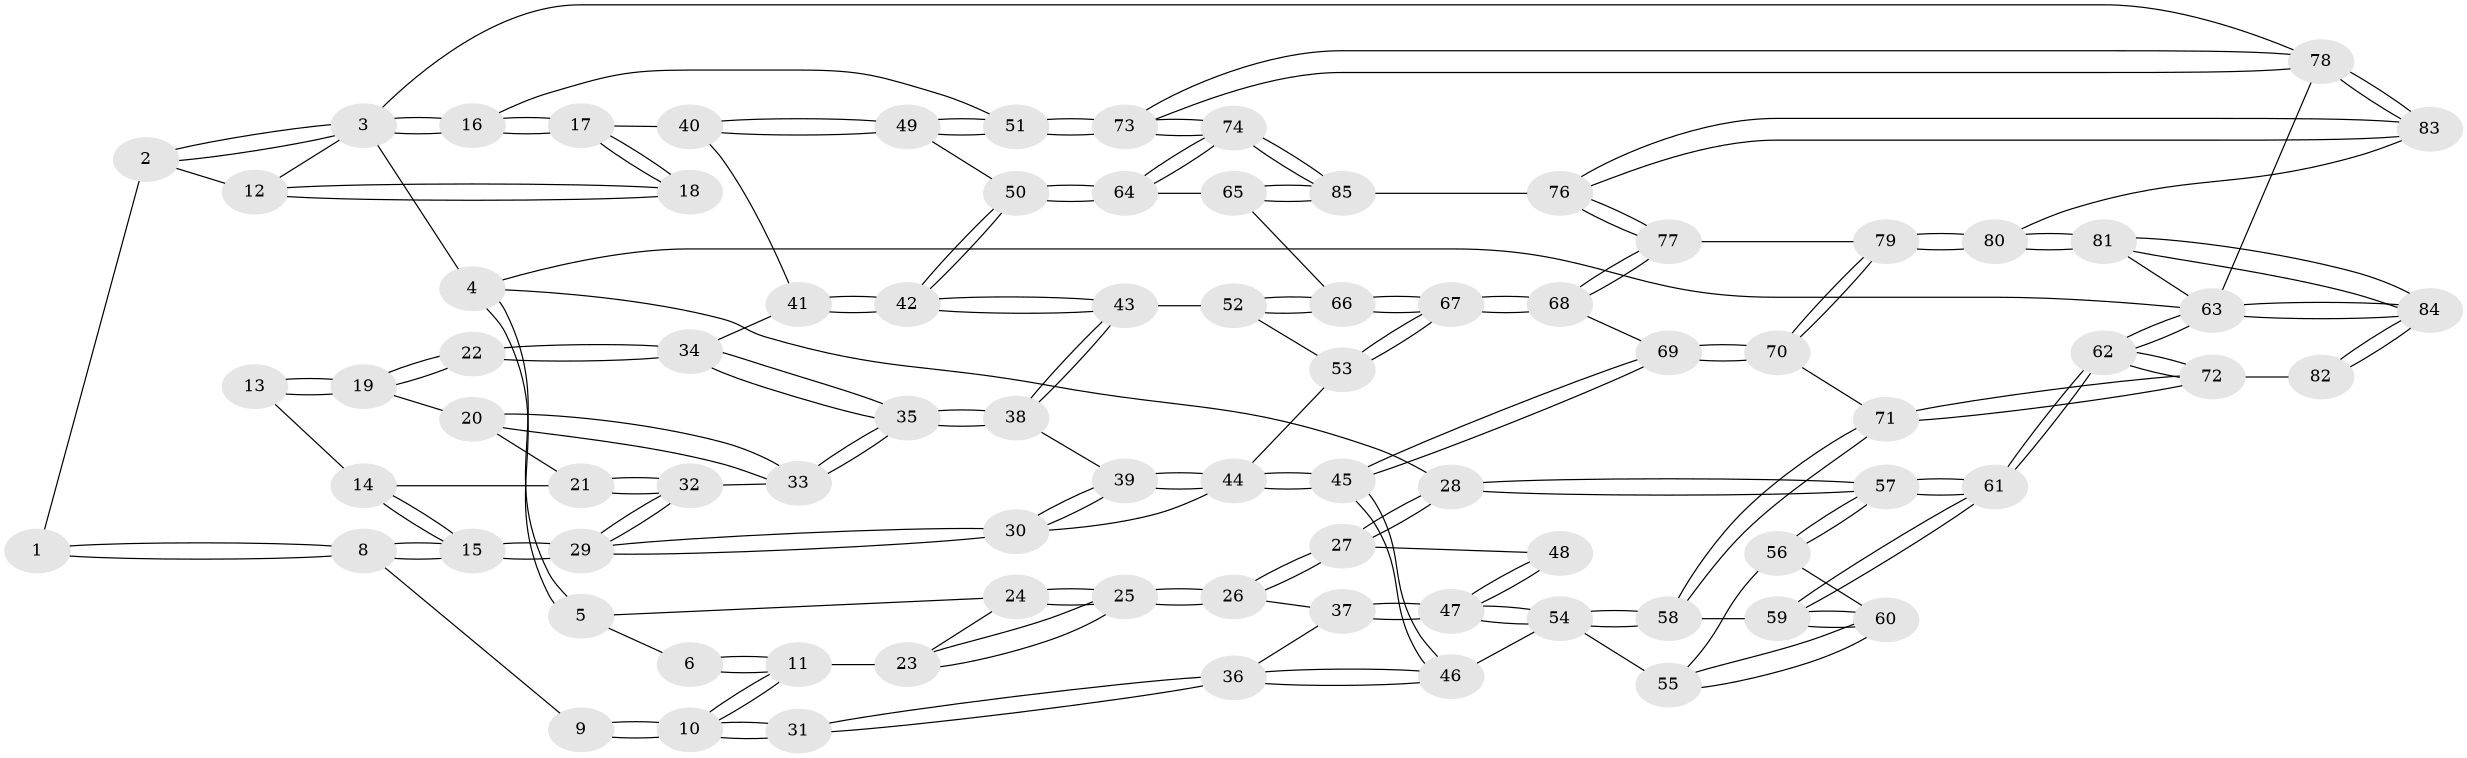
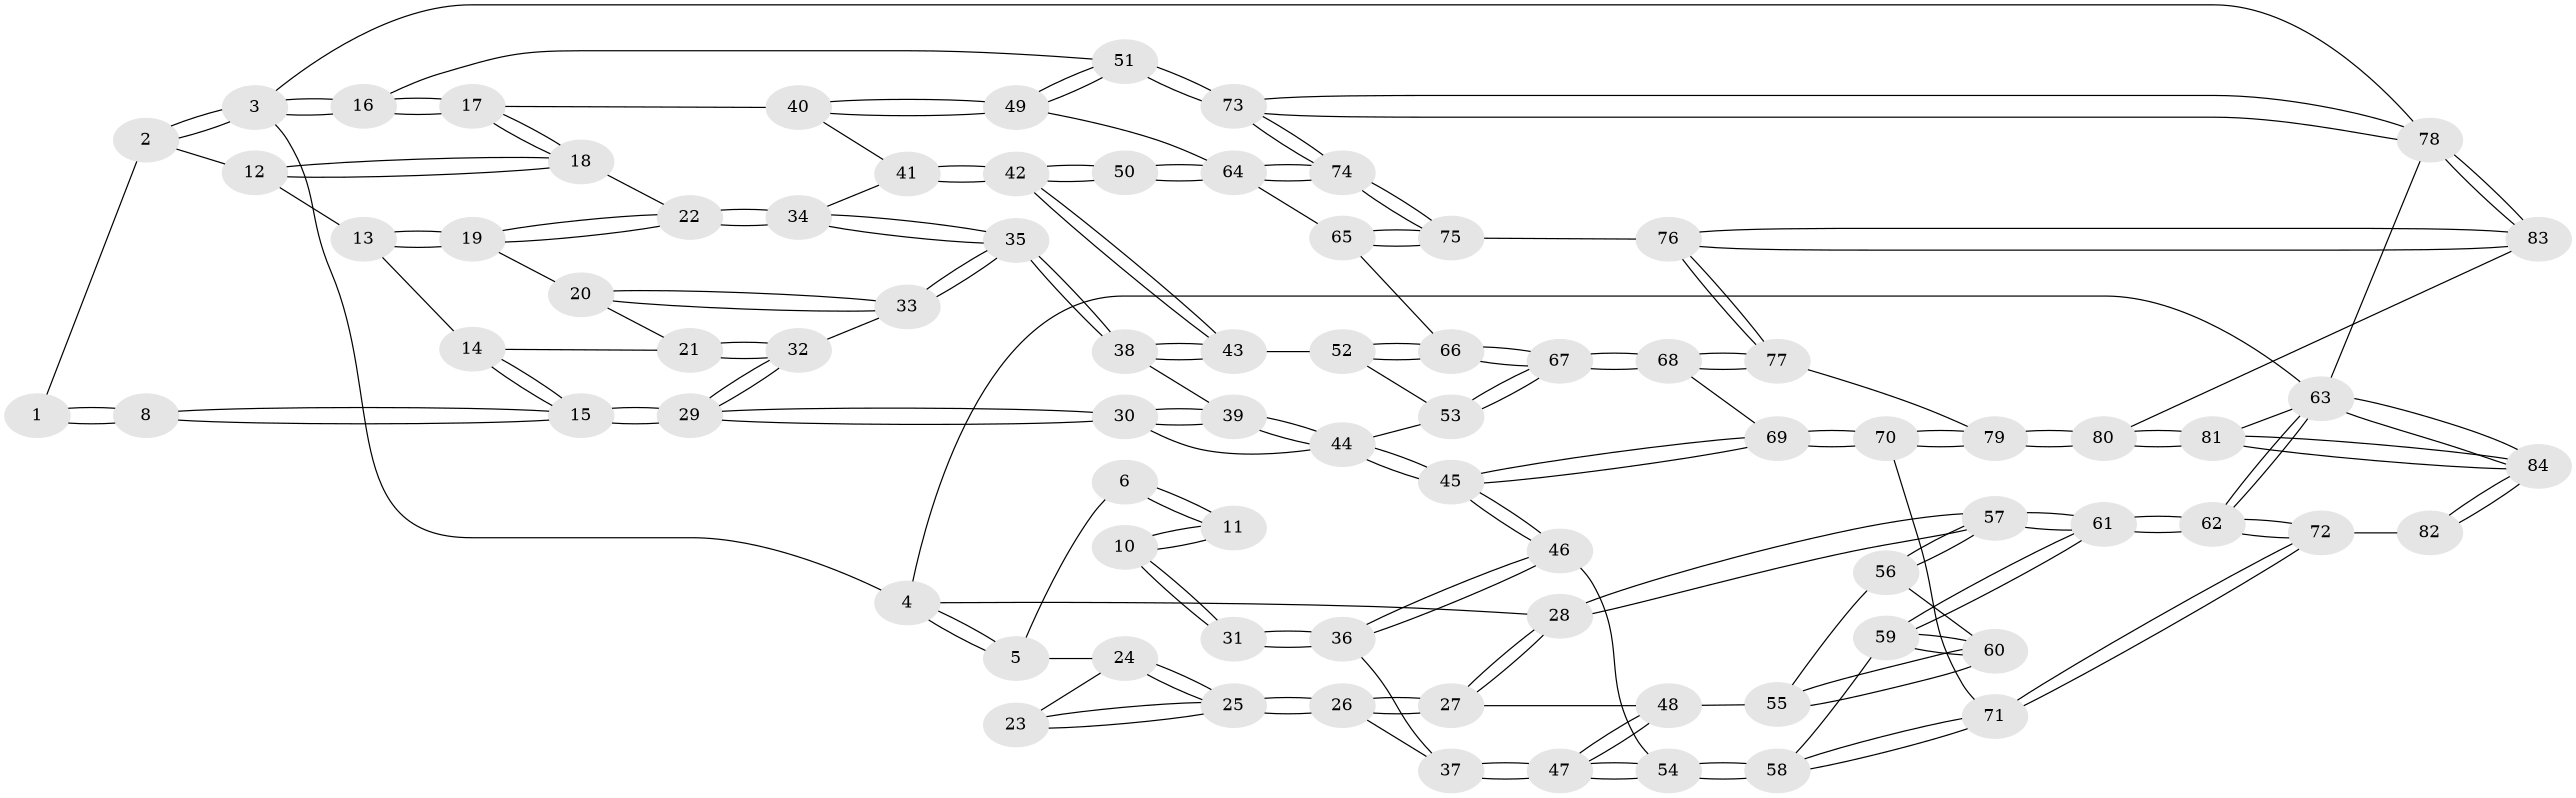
edge "3" -- "12": now "13" -- "12"
edge "49" -- "50": now "49" -- "64"
edge "18" -- "22": added
node "85": label "85" -> "75"
edge "54" -- "55": now "48" -- "55"
edge "11" -- "23": removed
node "9": removed
